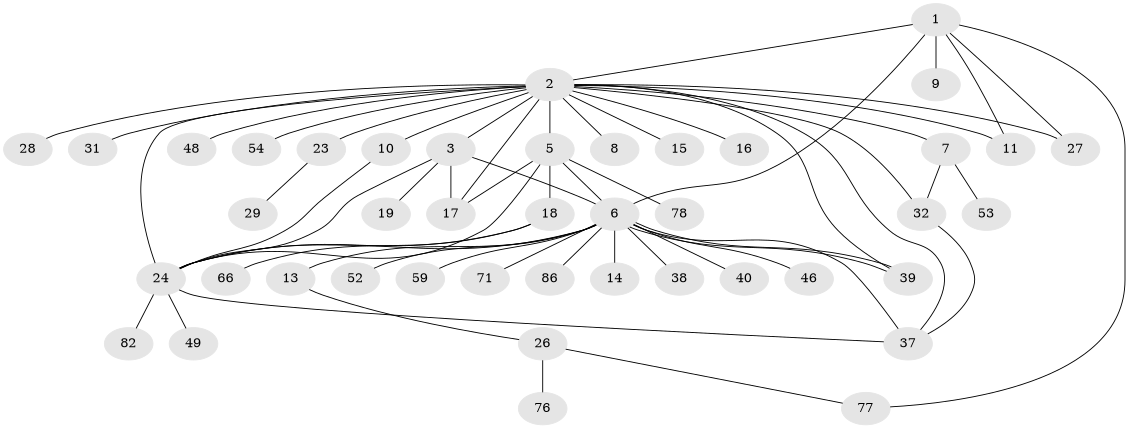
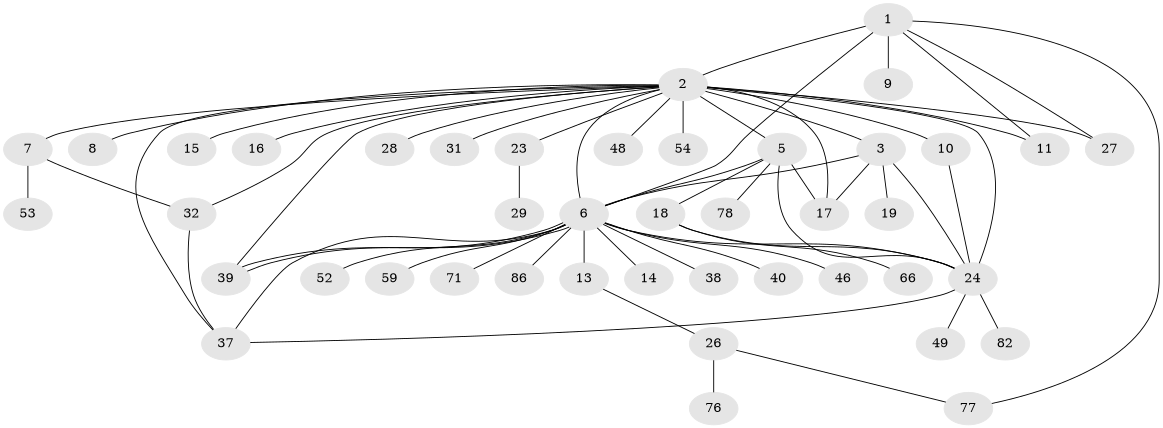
edge "2" -- "6": added
